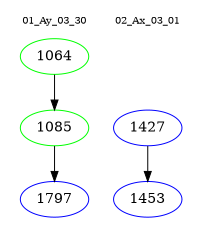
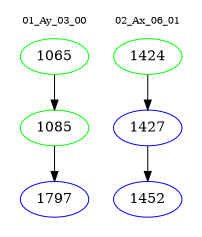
cluster "01_Ay_03_30": label "01_Ay_03_30" -> "01_Ay_03_00"
cluster "02_Ax_03_01": label "02_Ax_03_01" -> "02_Ax_06_01"
node "1064": label "1064" -> "1065"
node "1424": added
node "1453": label "1453" -> "1452"
